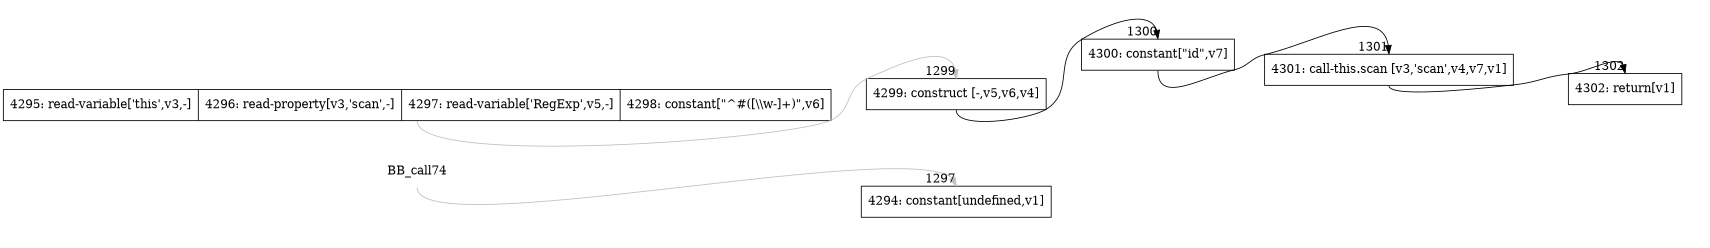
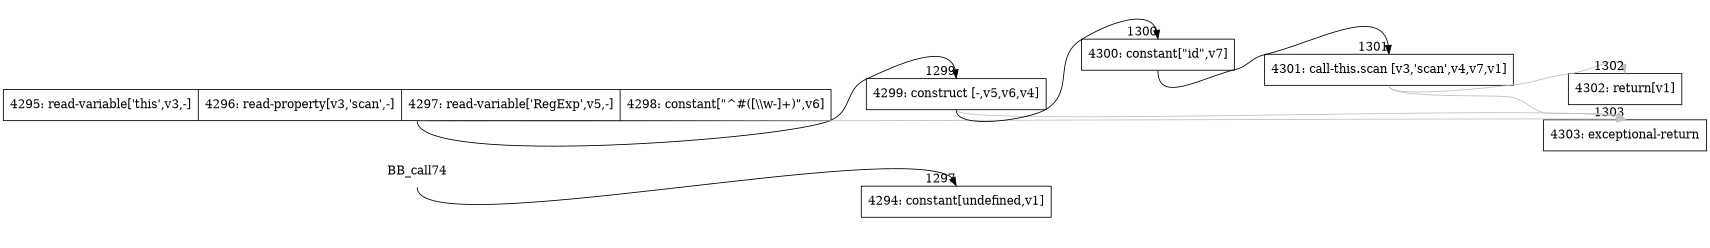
edge "4301: call-this.scan [v3,'scan',v4,v7,v1]" -> "4302: return[v1]": color black -> gray
node "4303: exceptional-return": added
edge "4295: read-variable['this',v3,-]" -> "4299: construct [-,v5,v6,v4]": color gray -> black
edge "BB_call74" -> "4294: constant[undefined,v1]": color gray -> black
